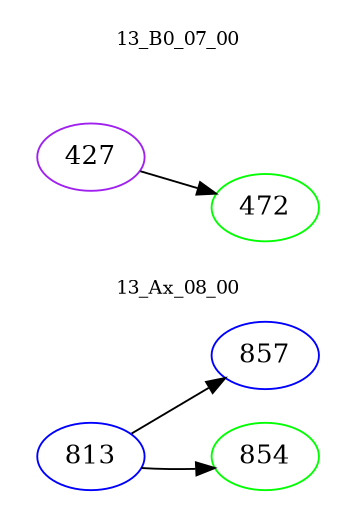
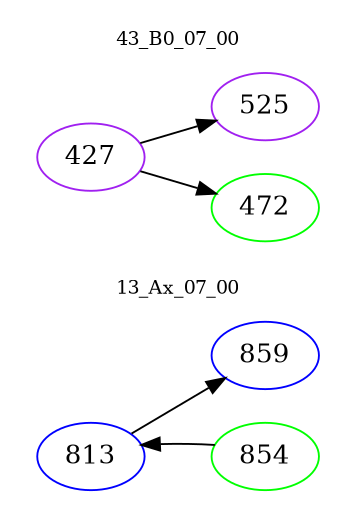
cluster "13_B0_07_00": label "13_B0_07_00" -> "43_B0_07_00"
node "525": added
cluster "13_Ax_08_00": label "13_Ax_08_00" -> "13_Ax_07_00"
node "857": label "857" -> "859"
edge "813" -> "854": reversed
